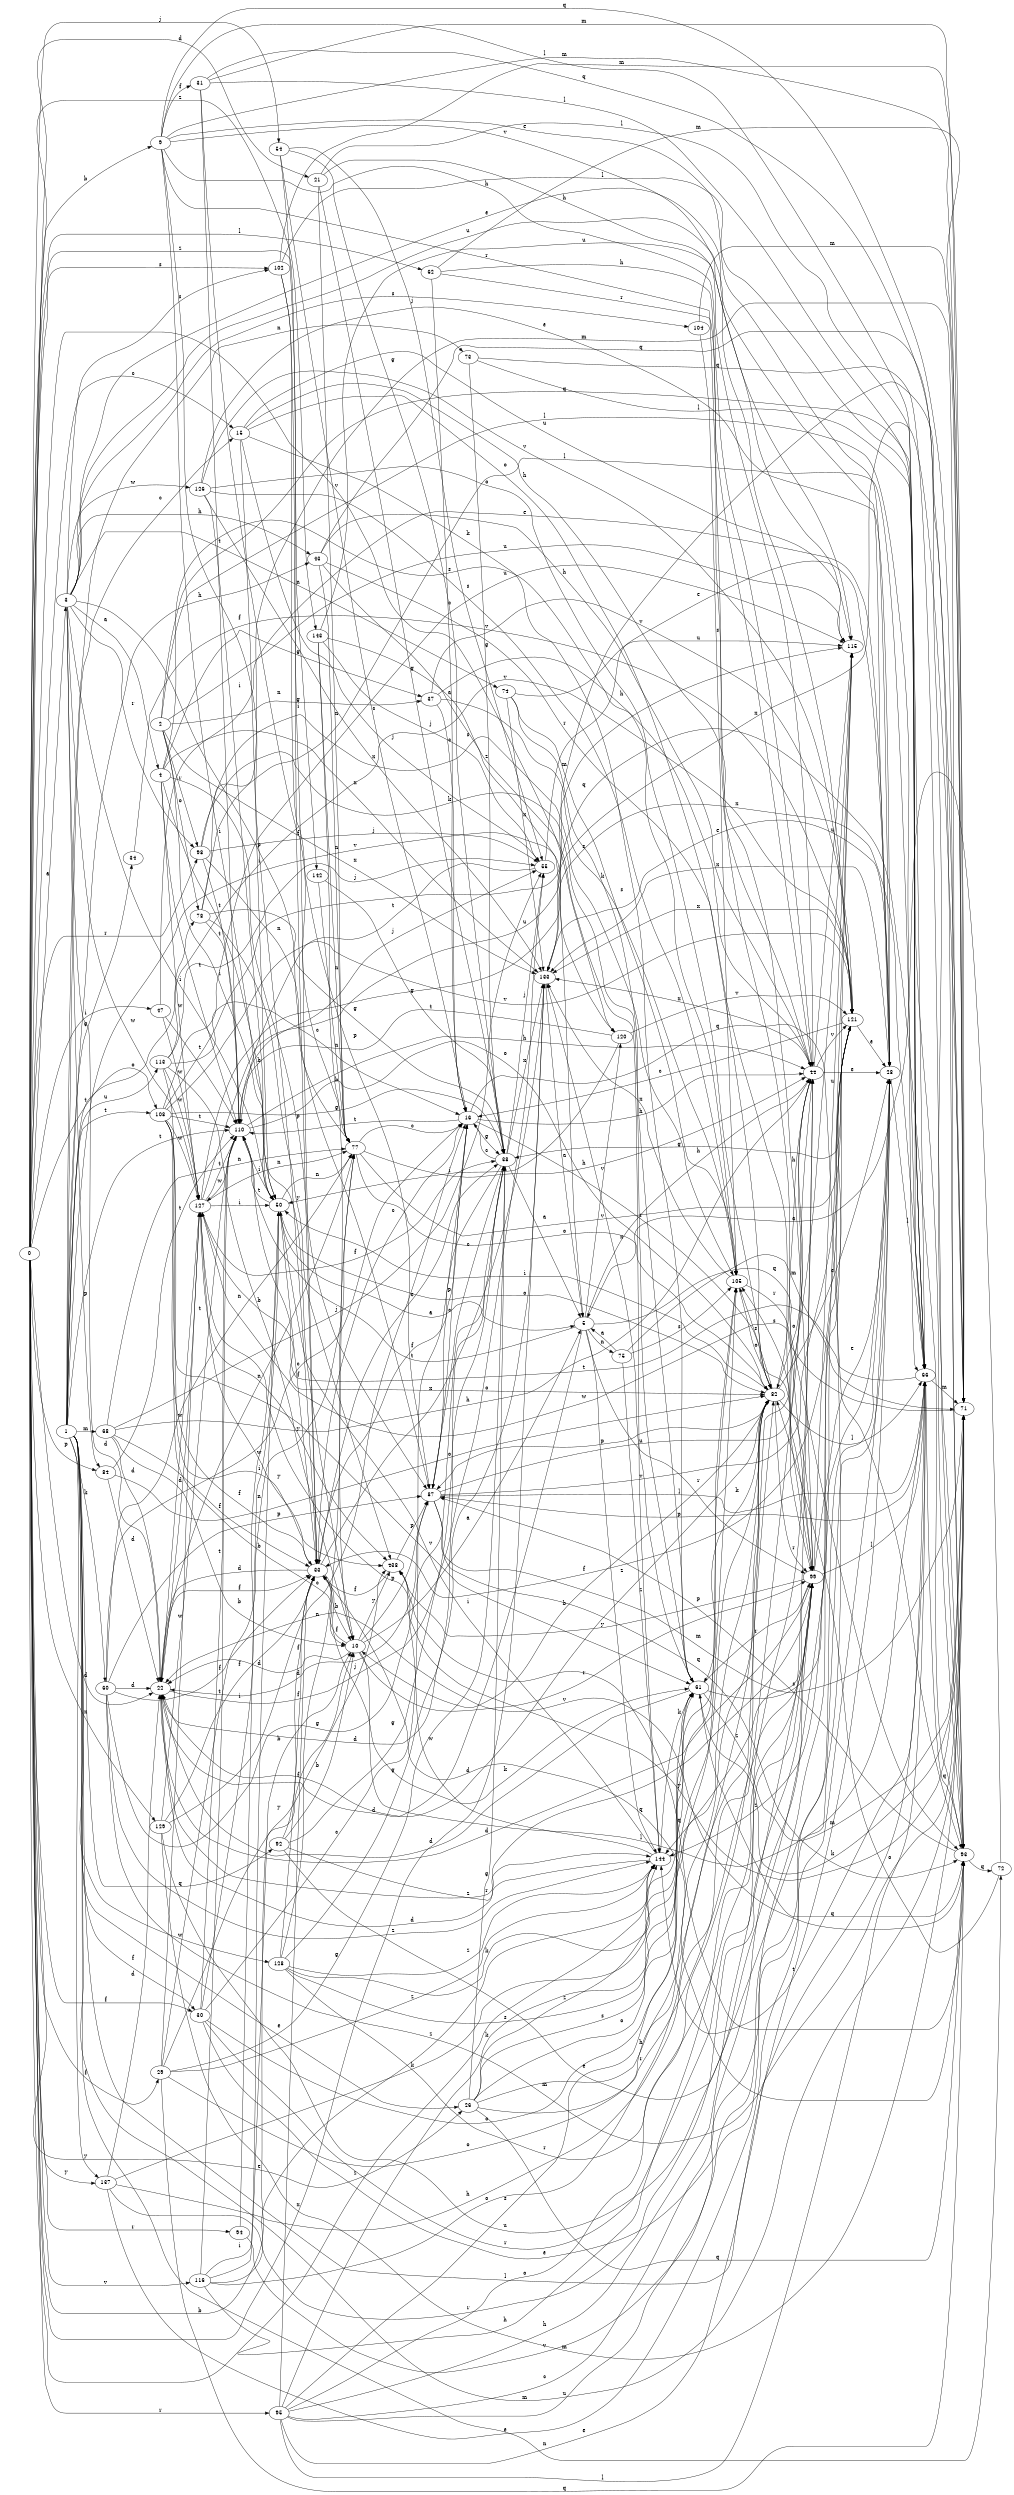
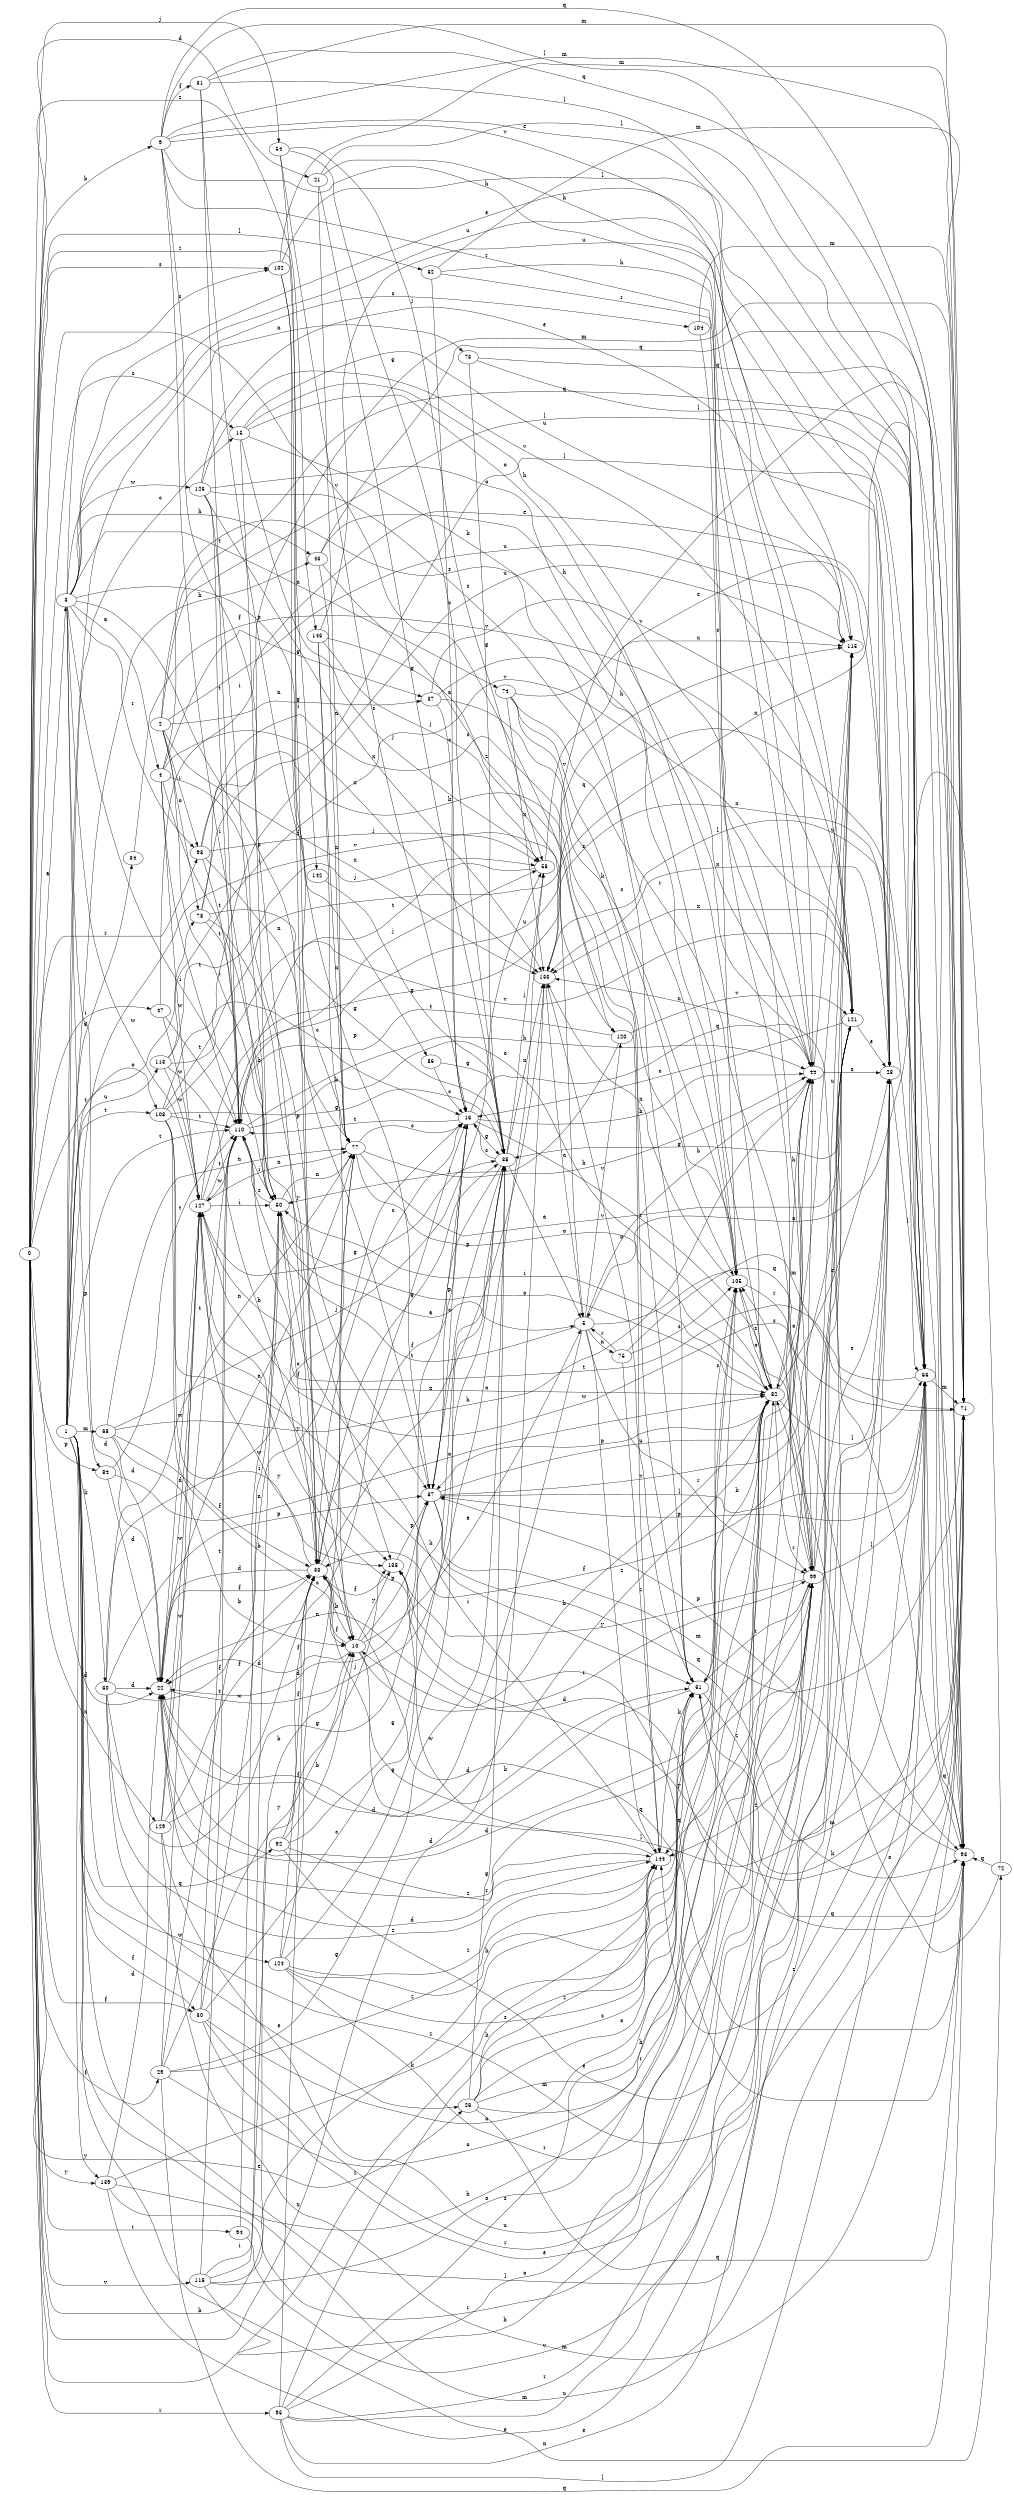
edge "108" -> "71": label "m" -> "v"
edge "133" -> "28": label "e" -> "l"
edge "126" -> "110": added, label "t"
node "55": label "55" -> "58"
edge "142" -> "77": removed, label "n"
edge "43" -> "99": now "74" -> "99"
edge "44" -> "121": removed, label "v"
node "86": added
edge "108" -> "127": now "129" -> "127"
edge "50" -> "110": label "t" -> "s"
edge "38" -> "87": label "c" -> "p"
edge "127" -> "38": label "f" -> "g"
edge "33" -> "38": label "e" -> "g"
edge "75" -> "5": label "a" -> "r"
edge "61" -> "28": now "61" -> "105"
edge "133" -> "22": removed, label "d"
edge "113" -> "33": removed, label "f"
edge "108" -> "61": label "v" -> "k"
node "438": label "438" -> "138"
edge "30" -> "50": label "i" -> "w"
edge "93" -> "22": label "v" -> "d"
edge "93" -> "72": reversed
edge "95" -> "44": removed, label "h"
node "128": label "128" -> "124"
edge "66" -> "144": label "t" -> "z"
node "137": label "137" -> "139"
edge "95" -> "99": label "c" -> "r"
